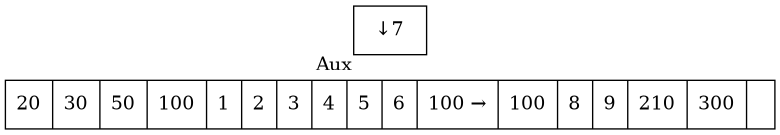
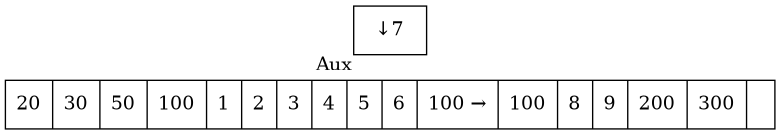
node "20": text "210" -> "200"
